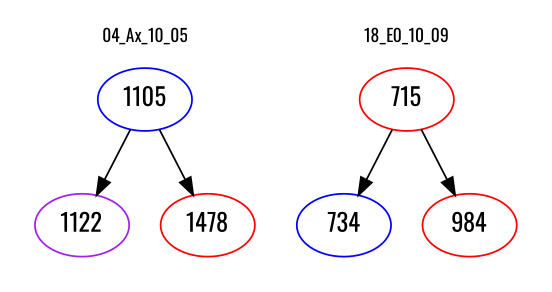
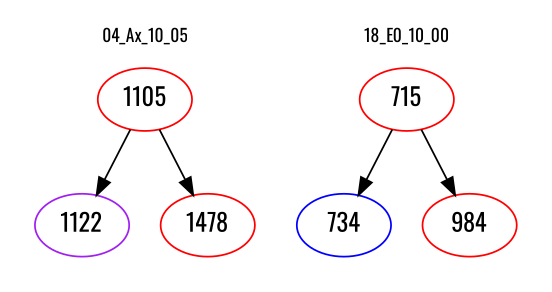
cluster "18_E0_10_09": label "18_E0_10_09" -> "18_E0_10_00"
node "1105": color blue -> red
